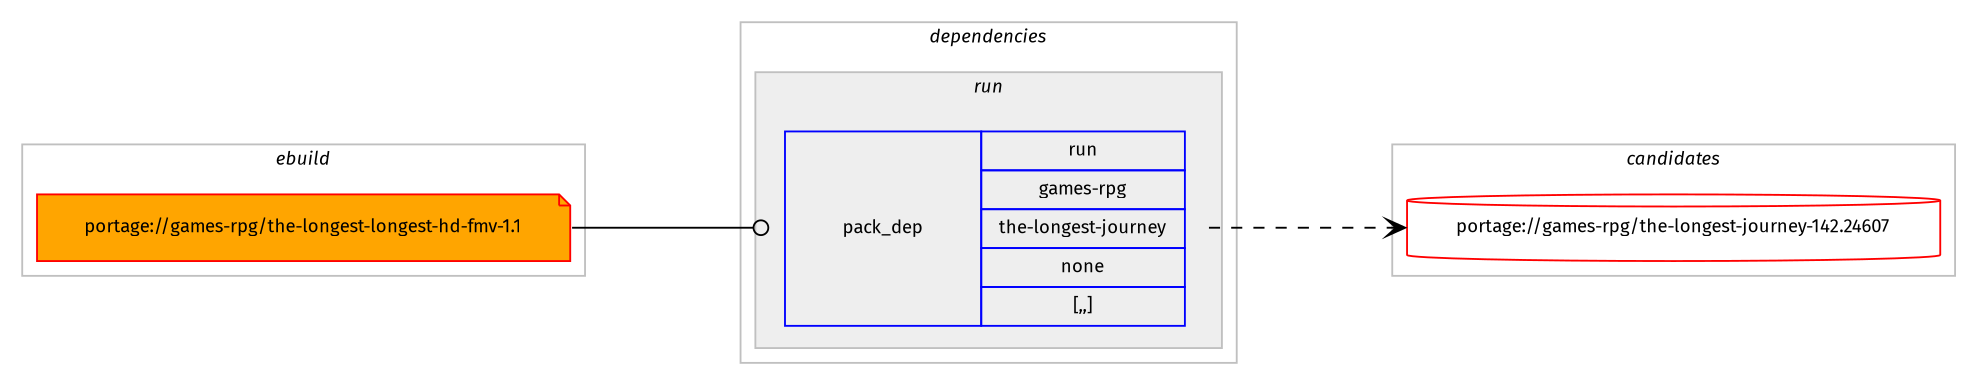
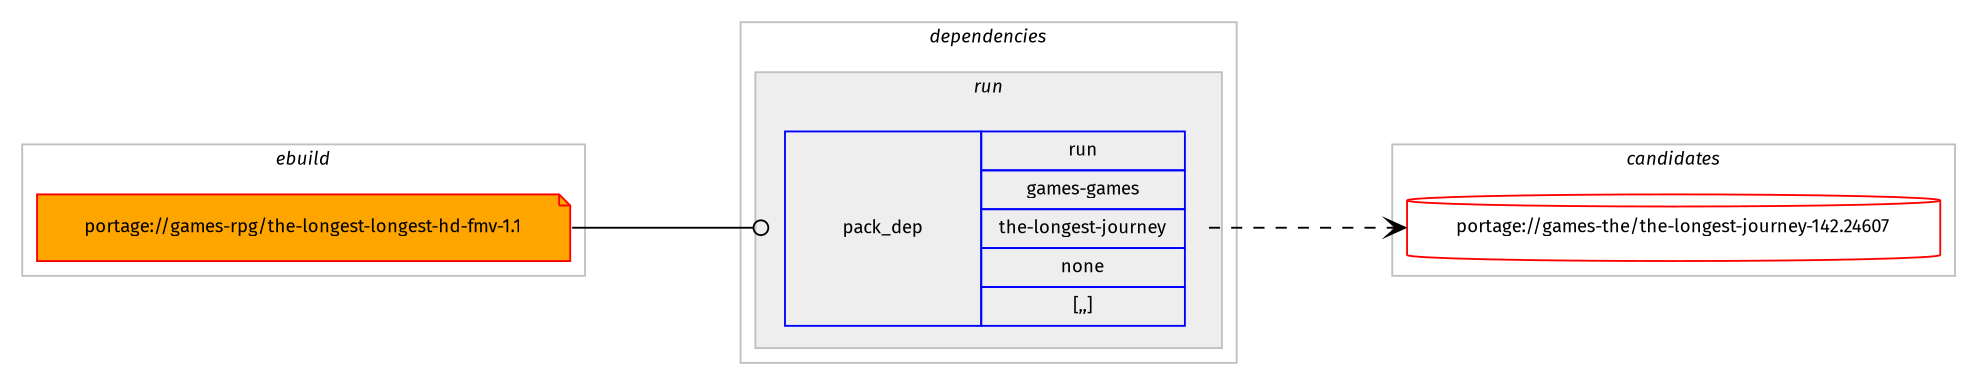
node "pack_dep": text "games-rpg" -> "games-games"
node "portage://games-rpg/the-longest-journey-142.24607": label "portage://games-rpg/the-longest-journey-142.24607" -> "portage://games-the/the-longest-journey-142.24607"
